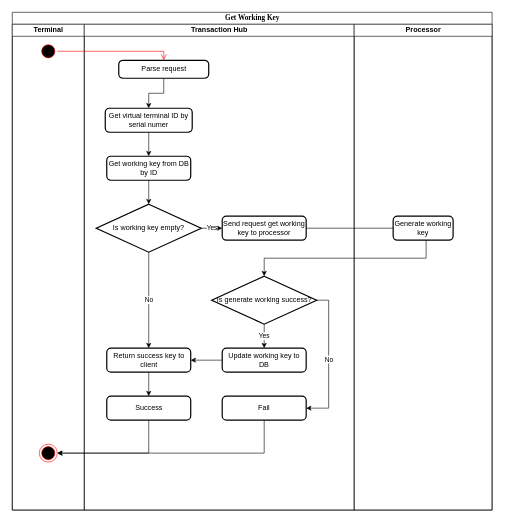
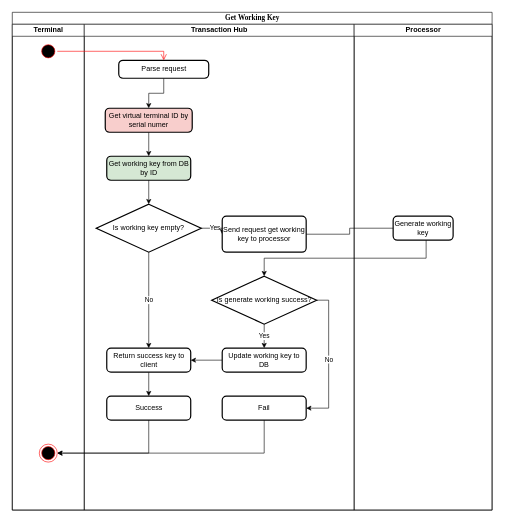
node "Get virtual terminal ID by serial numer": fillcolor #ffffff -> #f8cecc
node "Get working key from DB by ID": fillcolor #ffffff -> #d5e8d4
node "Send request get working key to processor": size 84x24 -> 84x36
